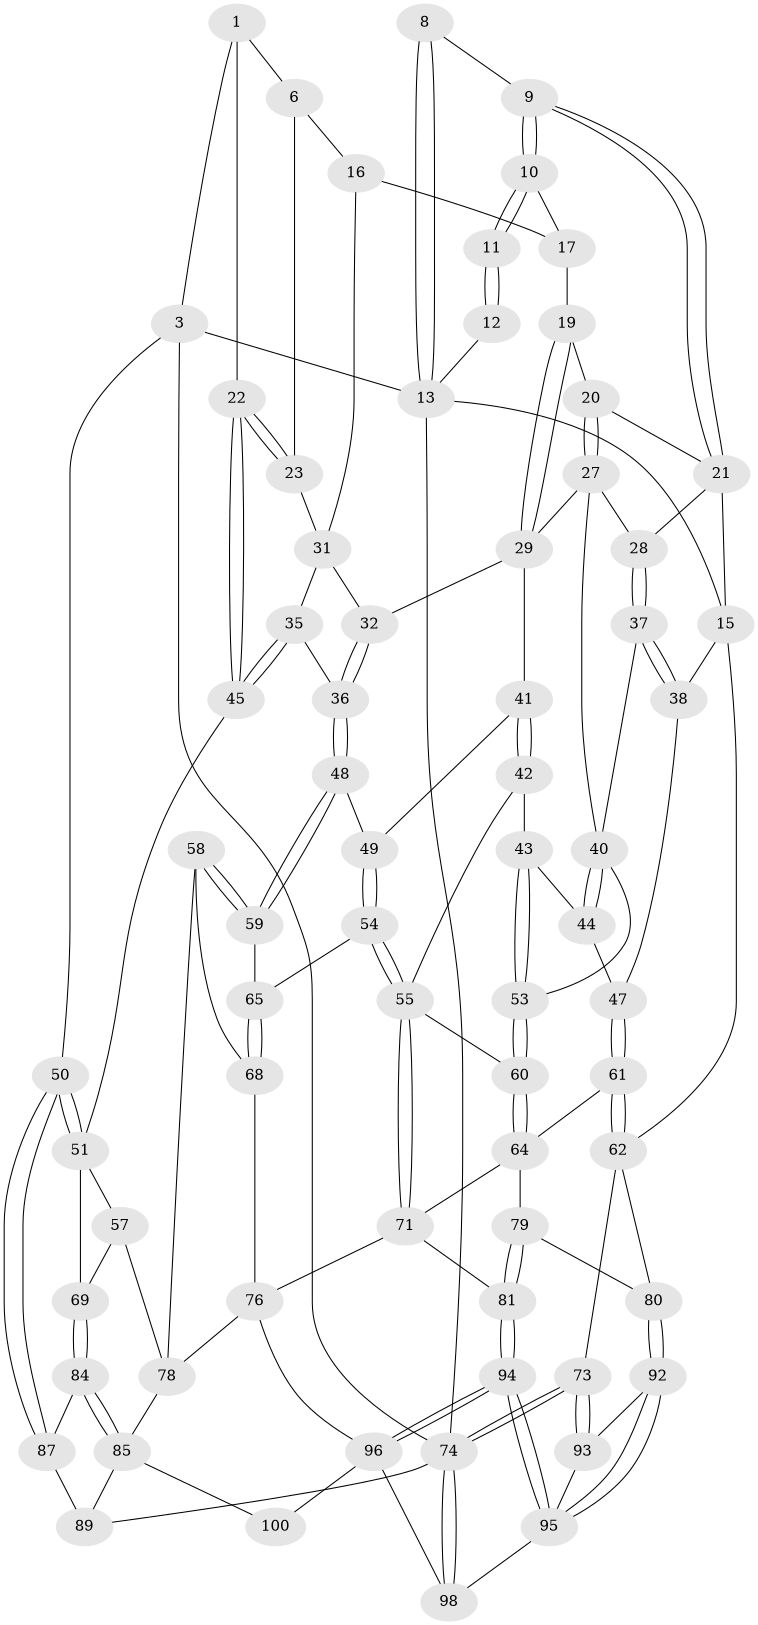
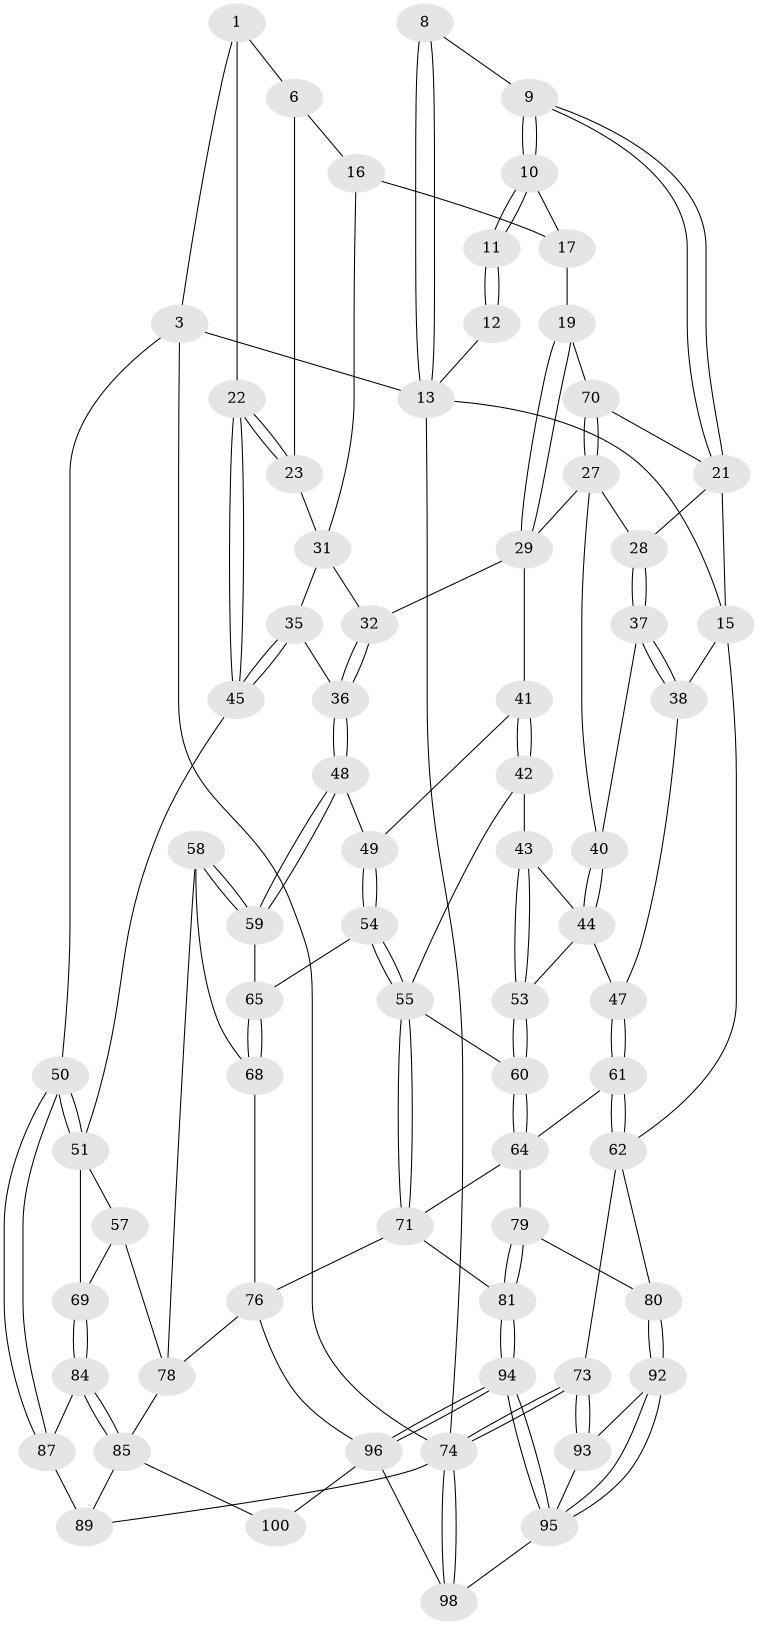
node "20": label "20" -> "70"
edge "40" -- "53": now "44" -- "53"
